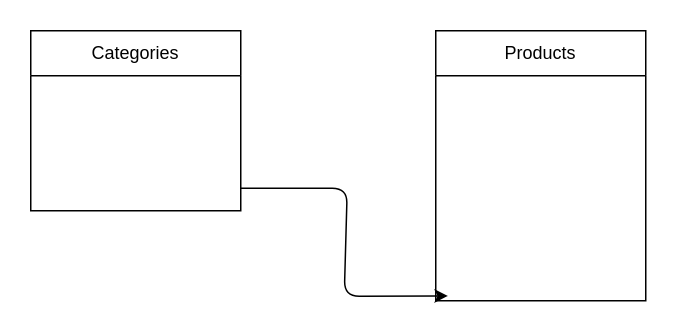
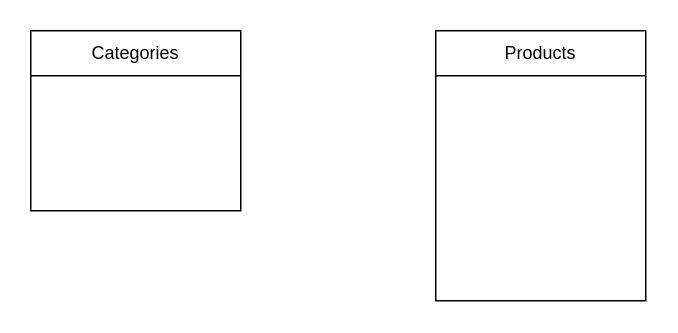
edge "parent_id" -> "name_id": removed
